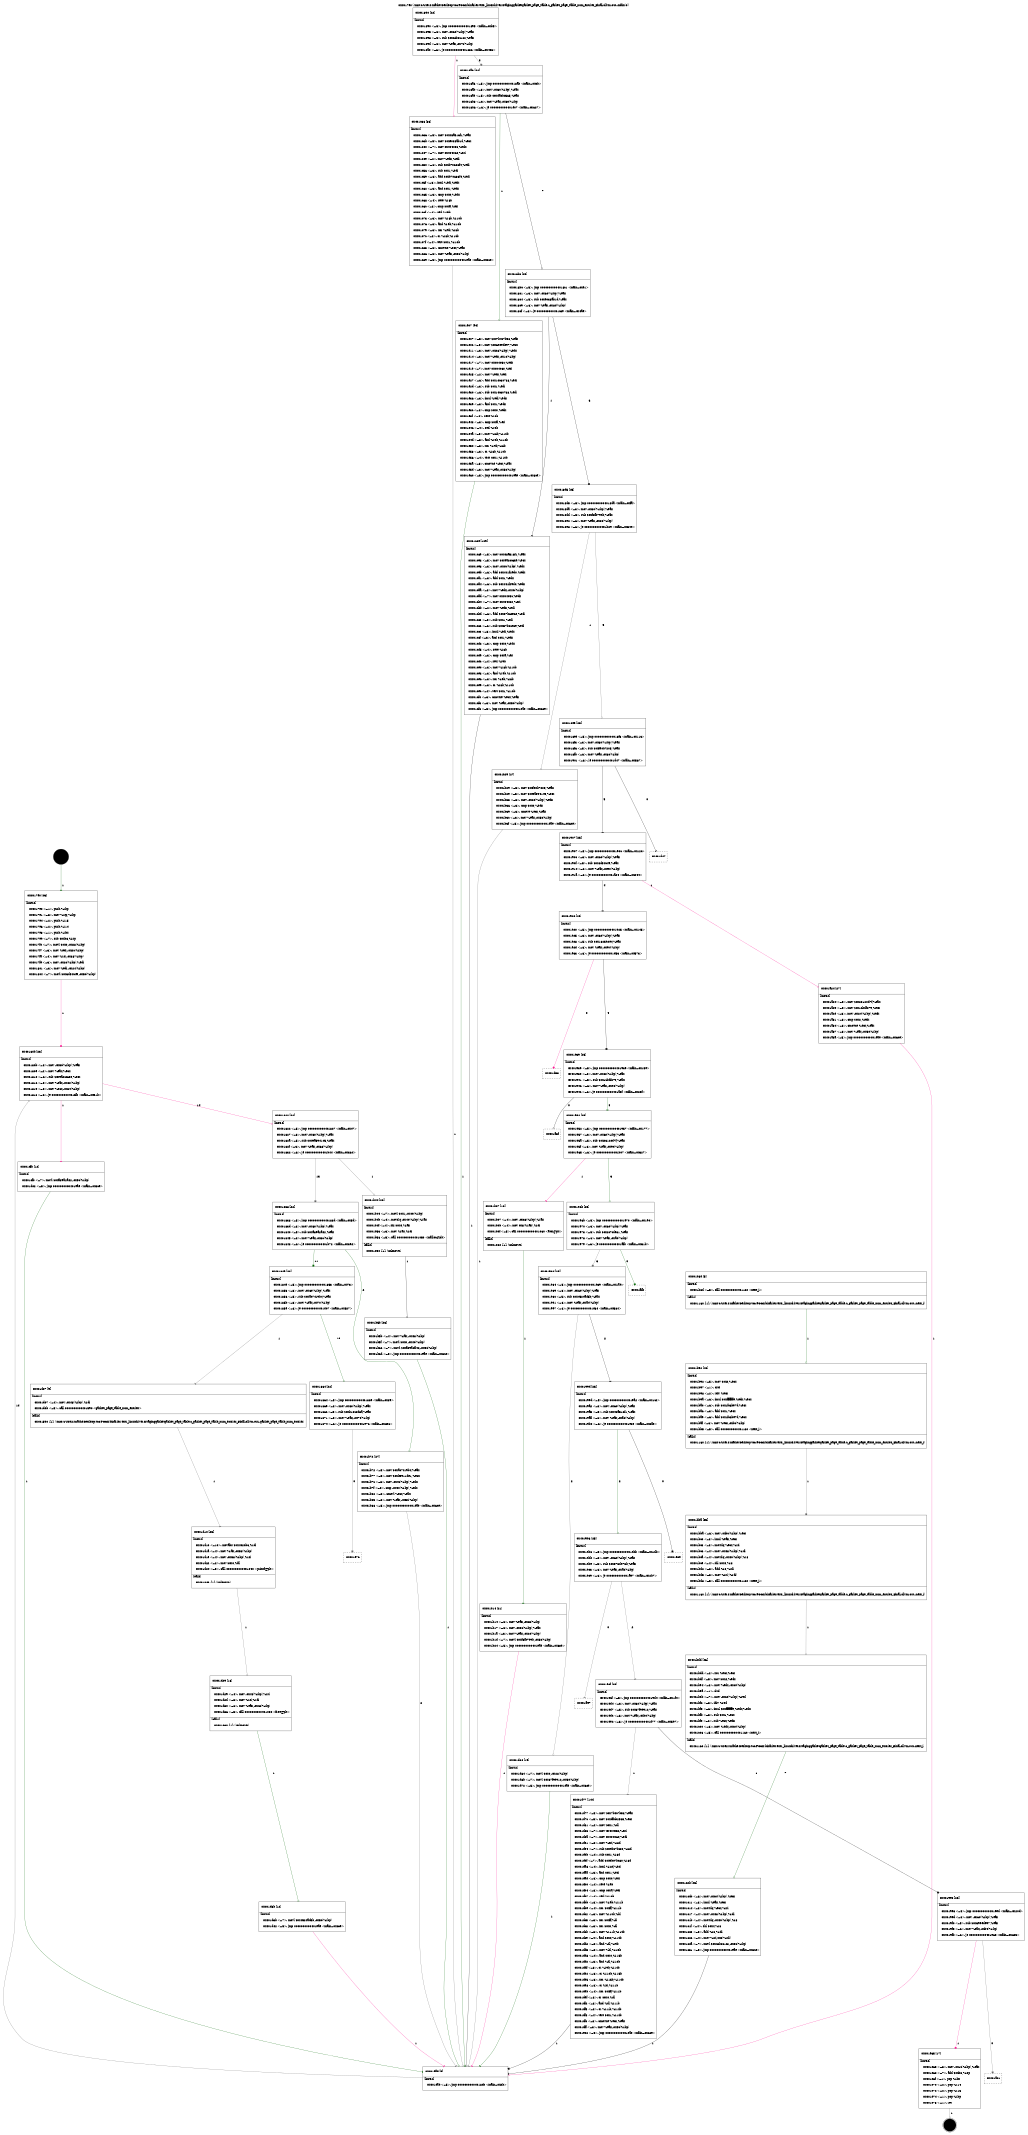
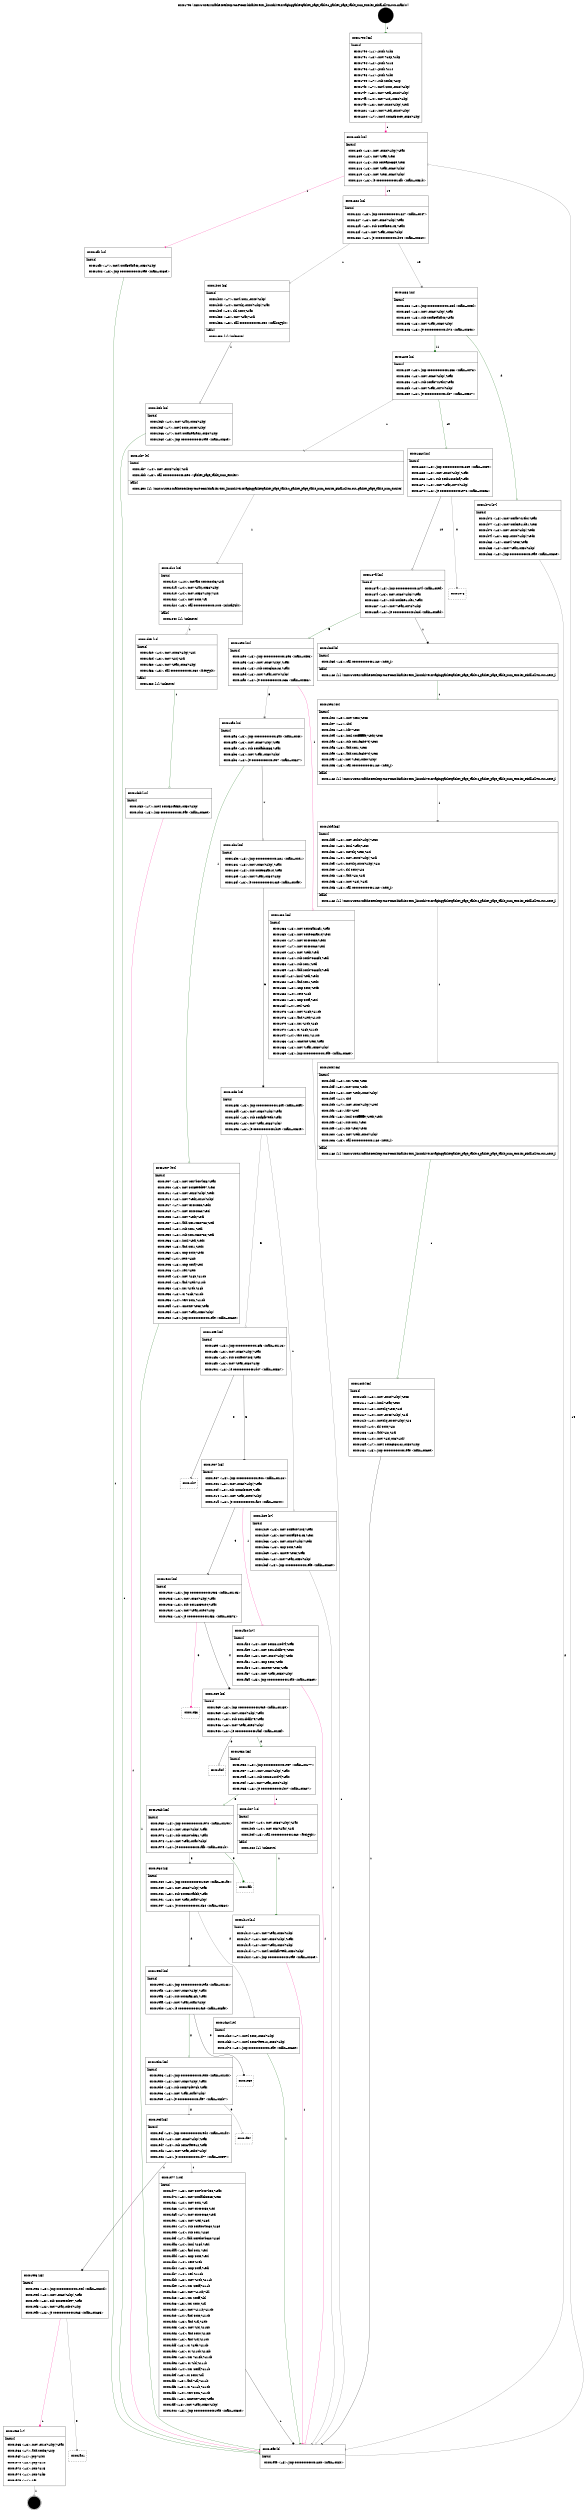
node "0x40187a [22]": added
node "0x401c8e [109]": removed
edge "0x401bdd [46]" -> "0x401c0b [43]": label " 7" -> " 1"
